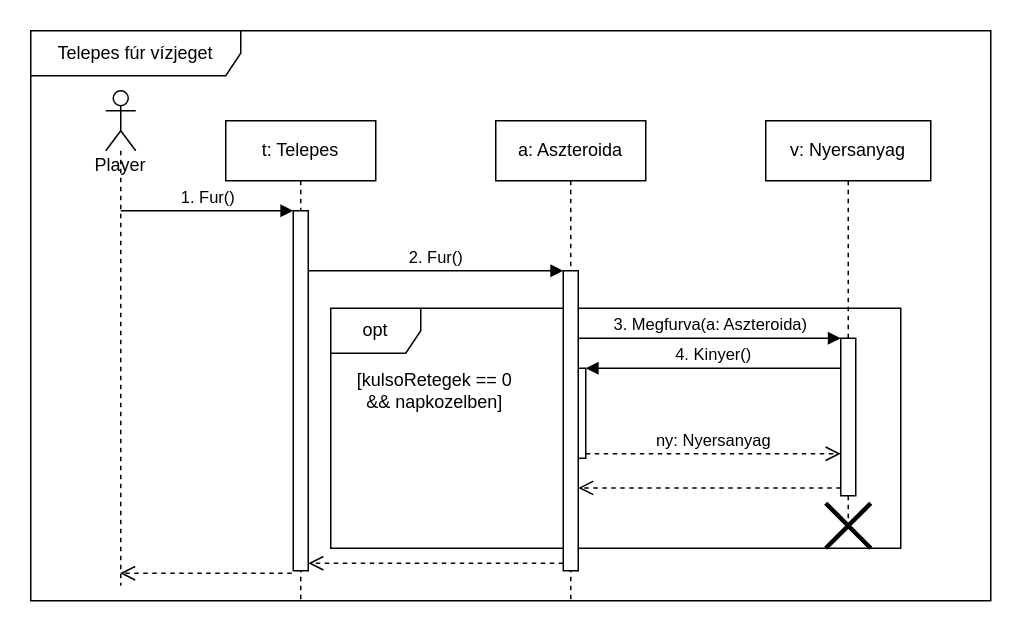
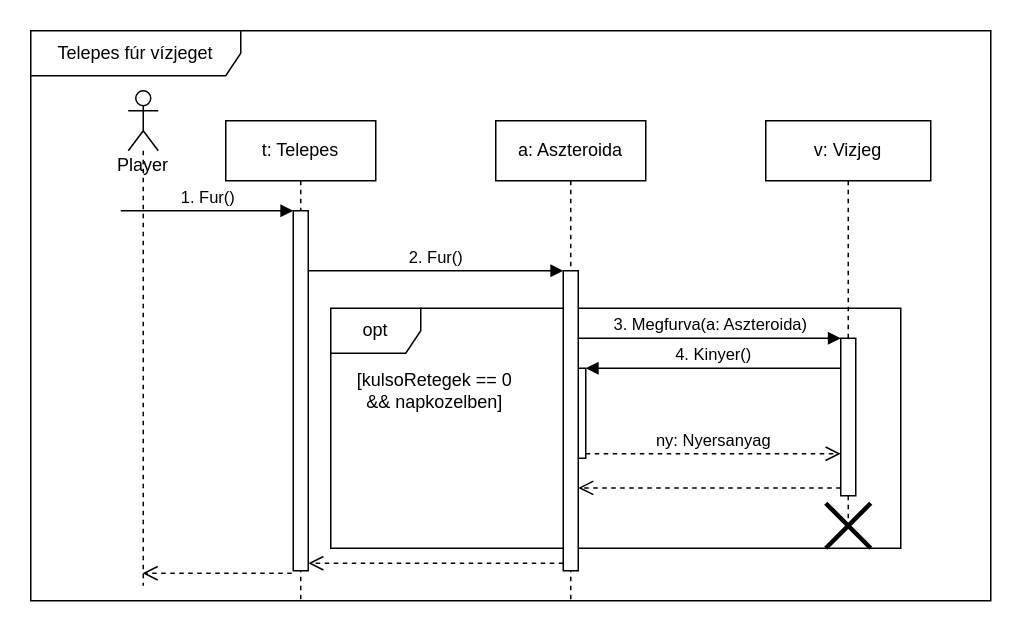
node "v: Nyersanyag": label "v: Nyersanyag" -> "v: Vizjeg"
node "Player": moved (121, 338) -> (143, 338)
